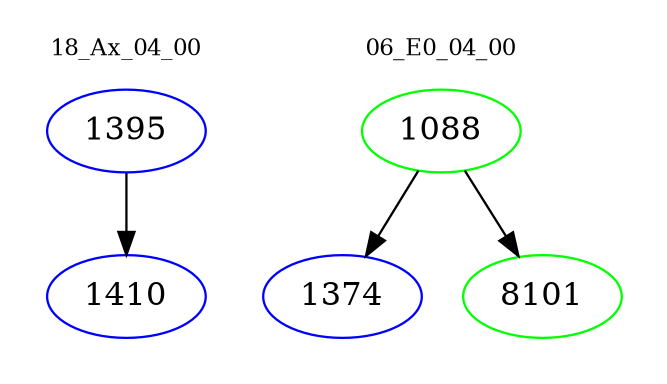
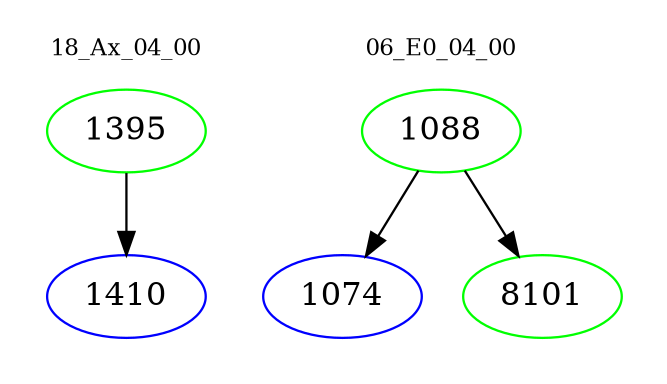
node "1395": color blue -> green
node "1374": label "1374" -> "1074"
